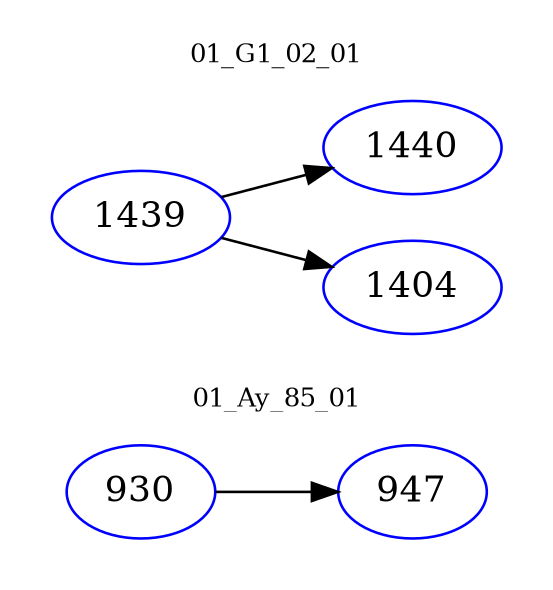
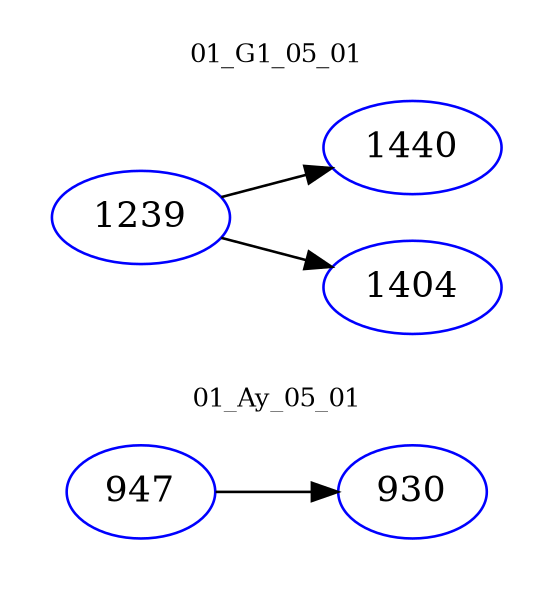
cluster "01_G1_02_01": label "01_G1_02_01" -> "01_G1_05_01"
node "1439": label "1439" -> "1239"
cluster "01_Ay_85_01": label "01_Ay_85_01" -> "01_Ay_05_01"
edge "930" -> "947": reversed
